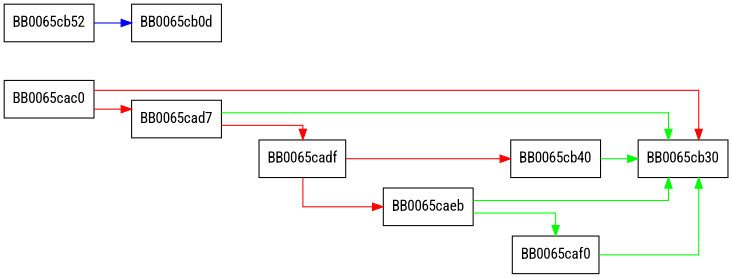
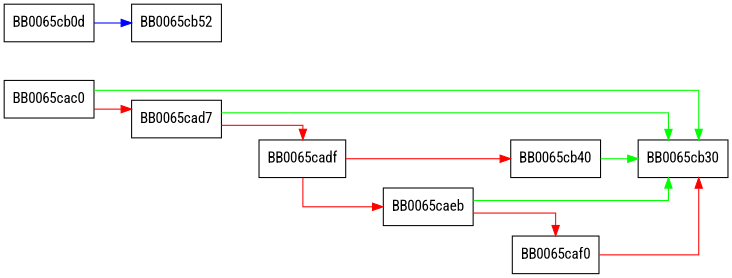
edge "BB0065cb52" -> "BB0065cb0d": reversed
edge "BB0065cac0" -> "BB0065cb30": color red -> green
edge "BB0065caeb" -> "BB0065caf0": color green -> red
edge "BB0065caf0" -> "BB0065cb30": color green -> red
